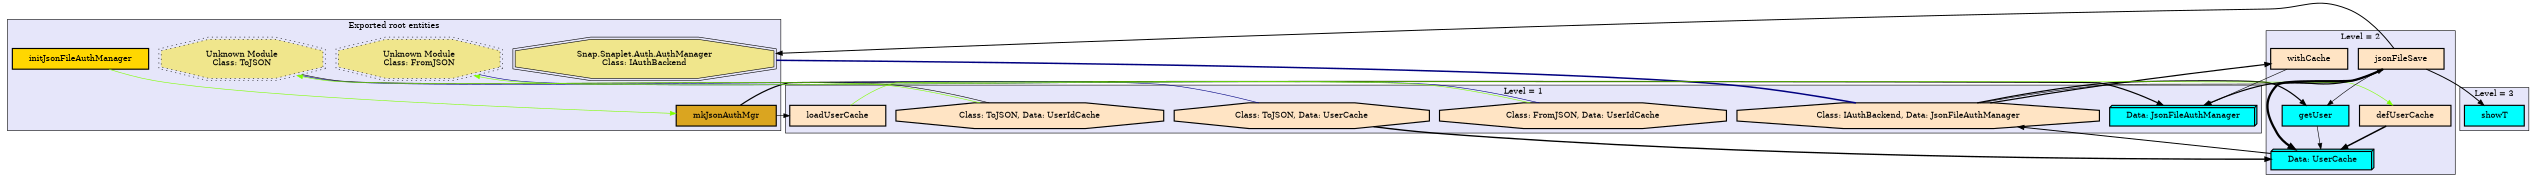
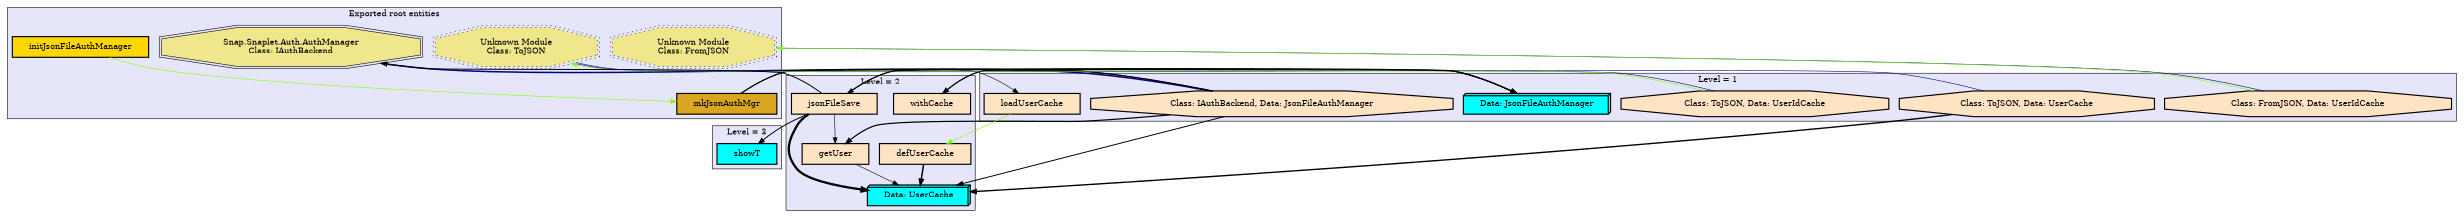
edge "Unknown Module Class: ToJSON" -- "Class: ToJSON, Data: UserIdCache": color black -> navy
node "getUser": fillcolor cyan -> bisque
edge "Data: UserCache" -> "Class: IAuthBackend, Data: JsonFileAuthManager": reversed
